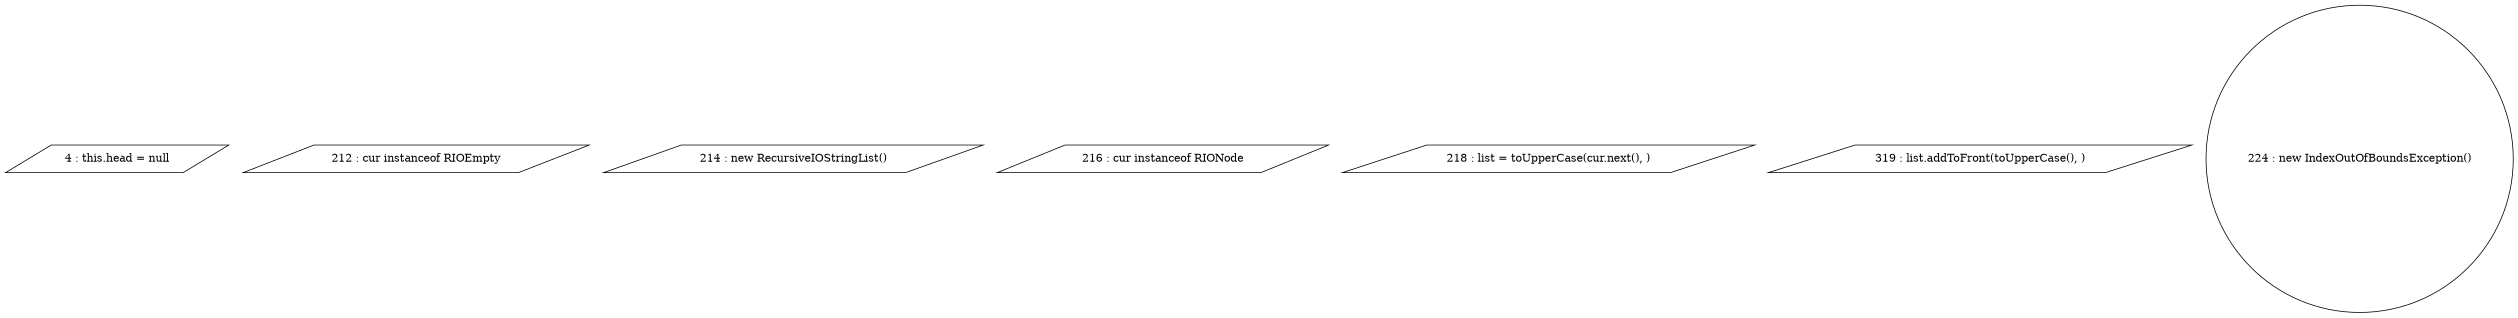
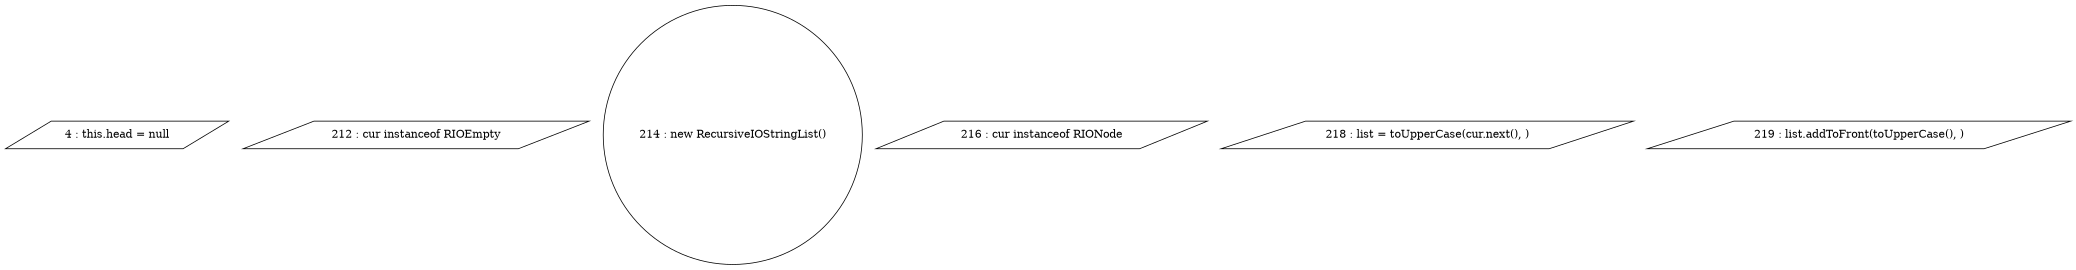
node "214 : new RecursiveIOStringList()": shape parallelogram -> circle
node "319 : list.addToFront(toUpperCase(), )": label "319 : list.addToFront(toUpperCase(), )" -> "219 : list.addToFront(toUpperCase(), )"
node "224 : new IndexOutOfBoundsException()": removed
